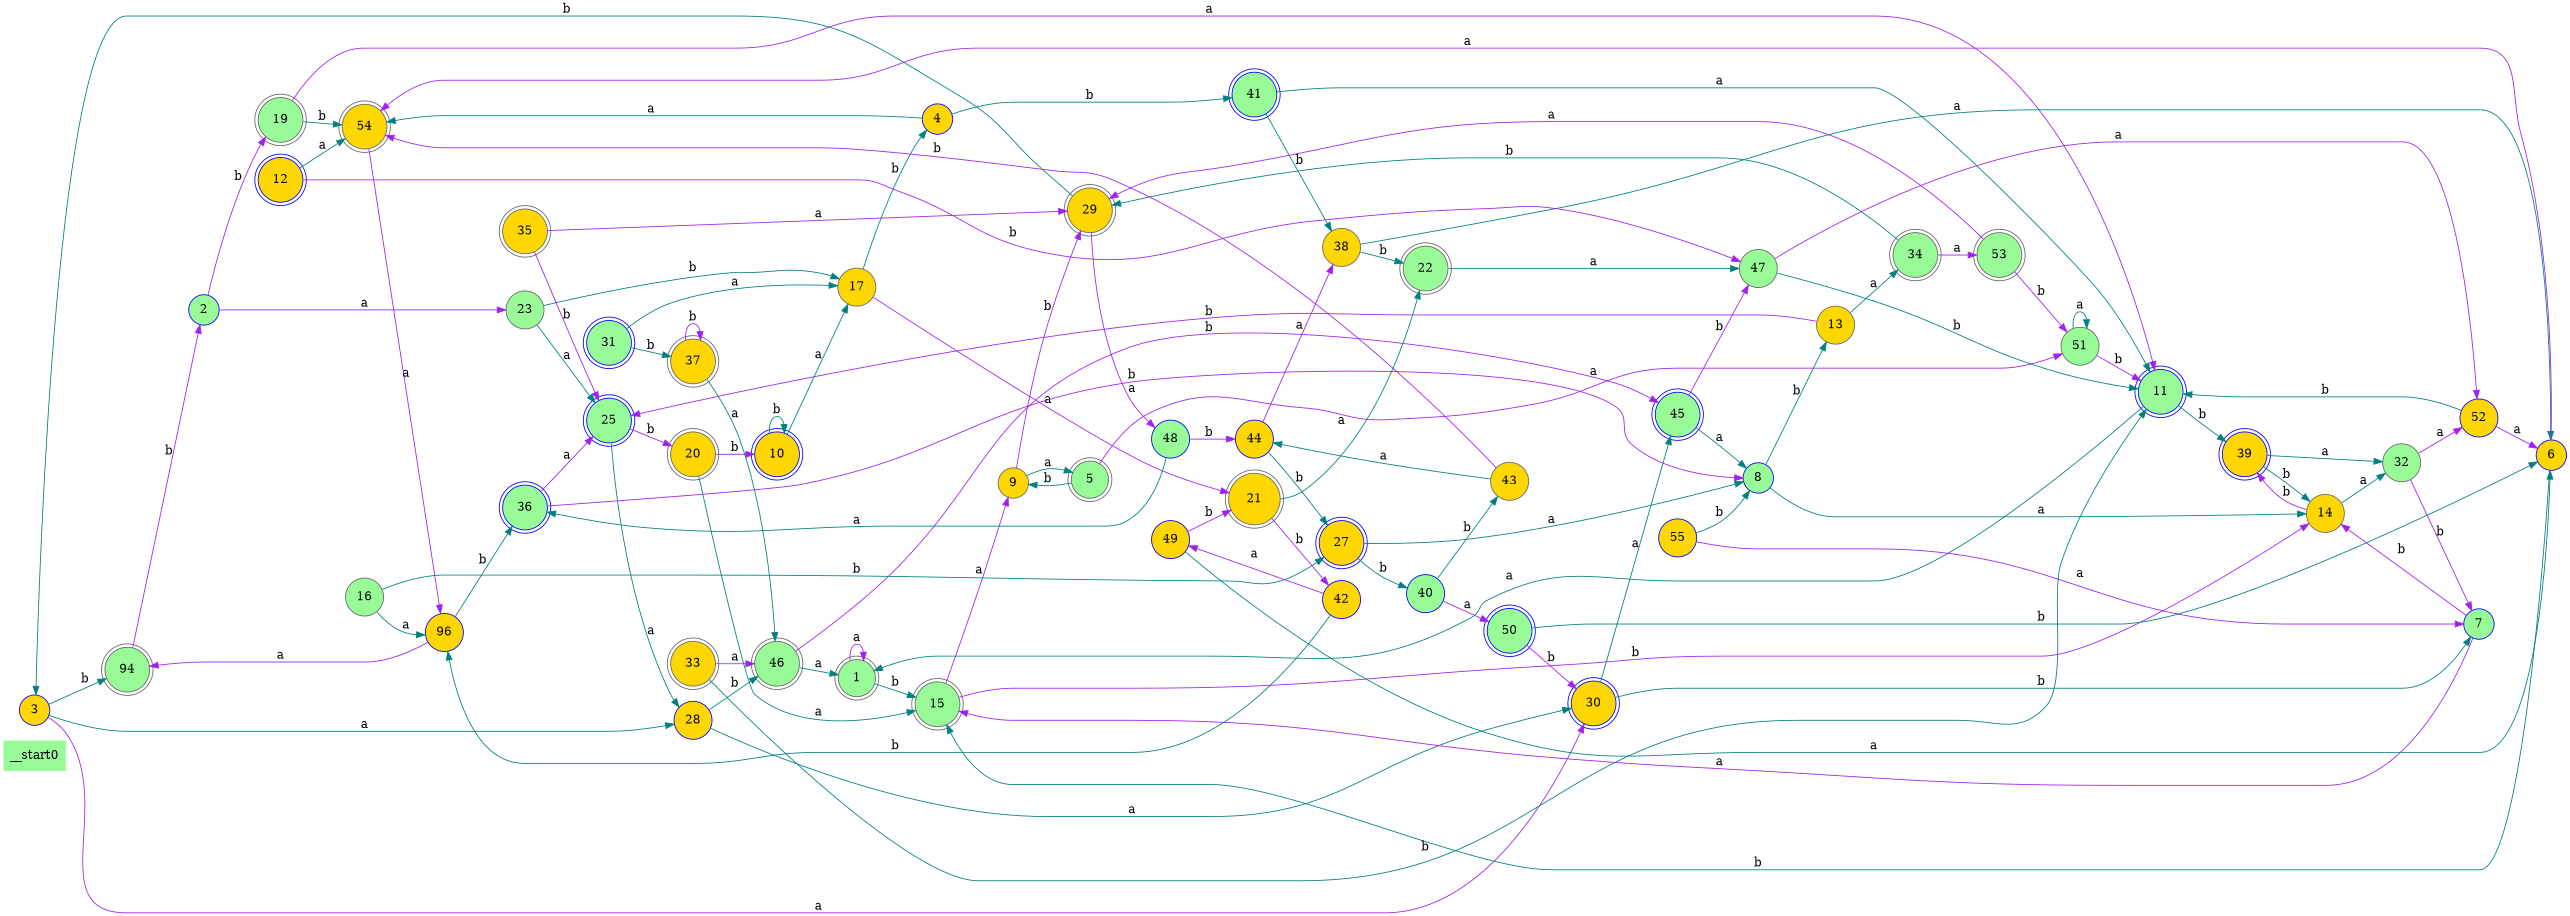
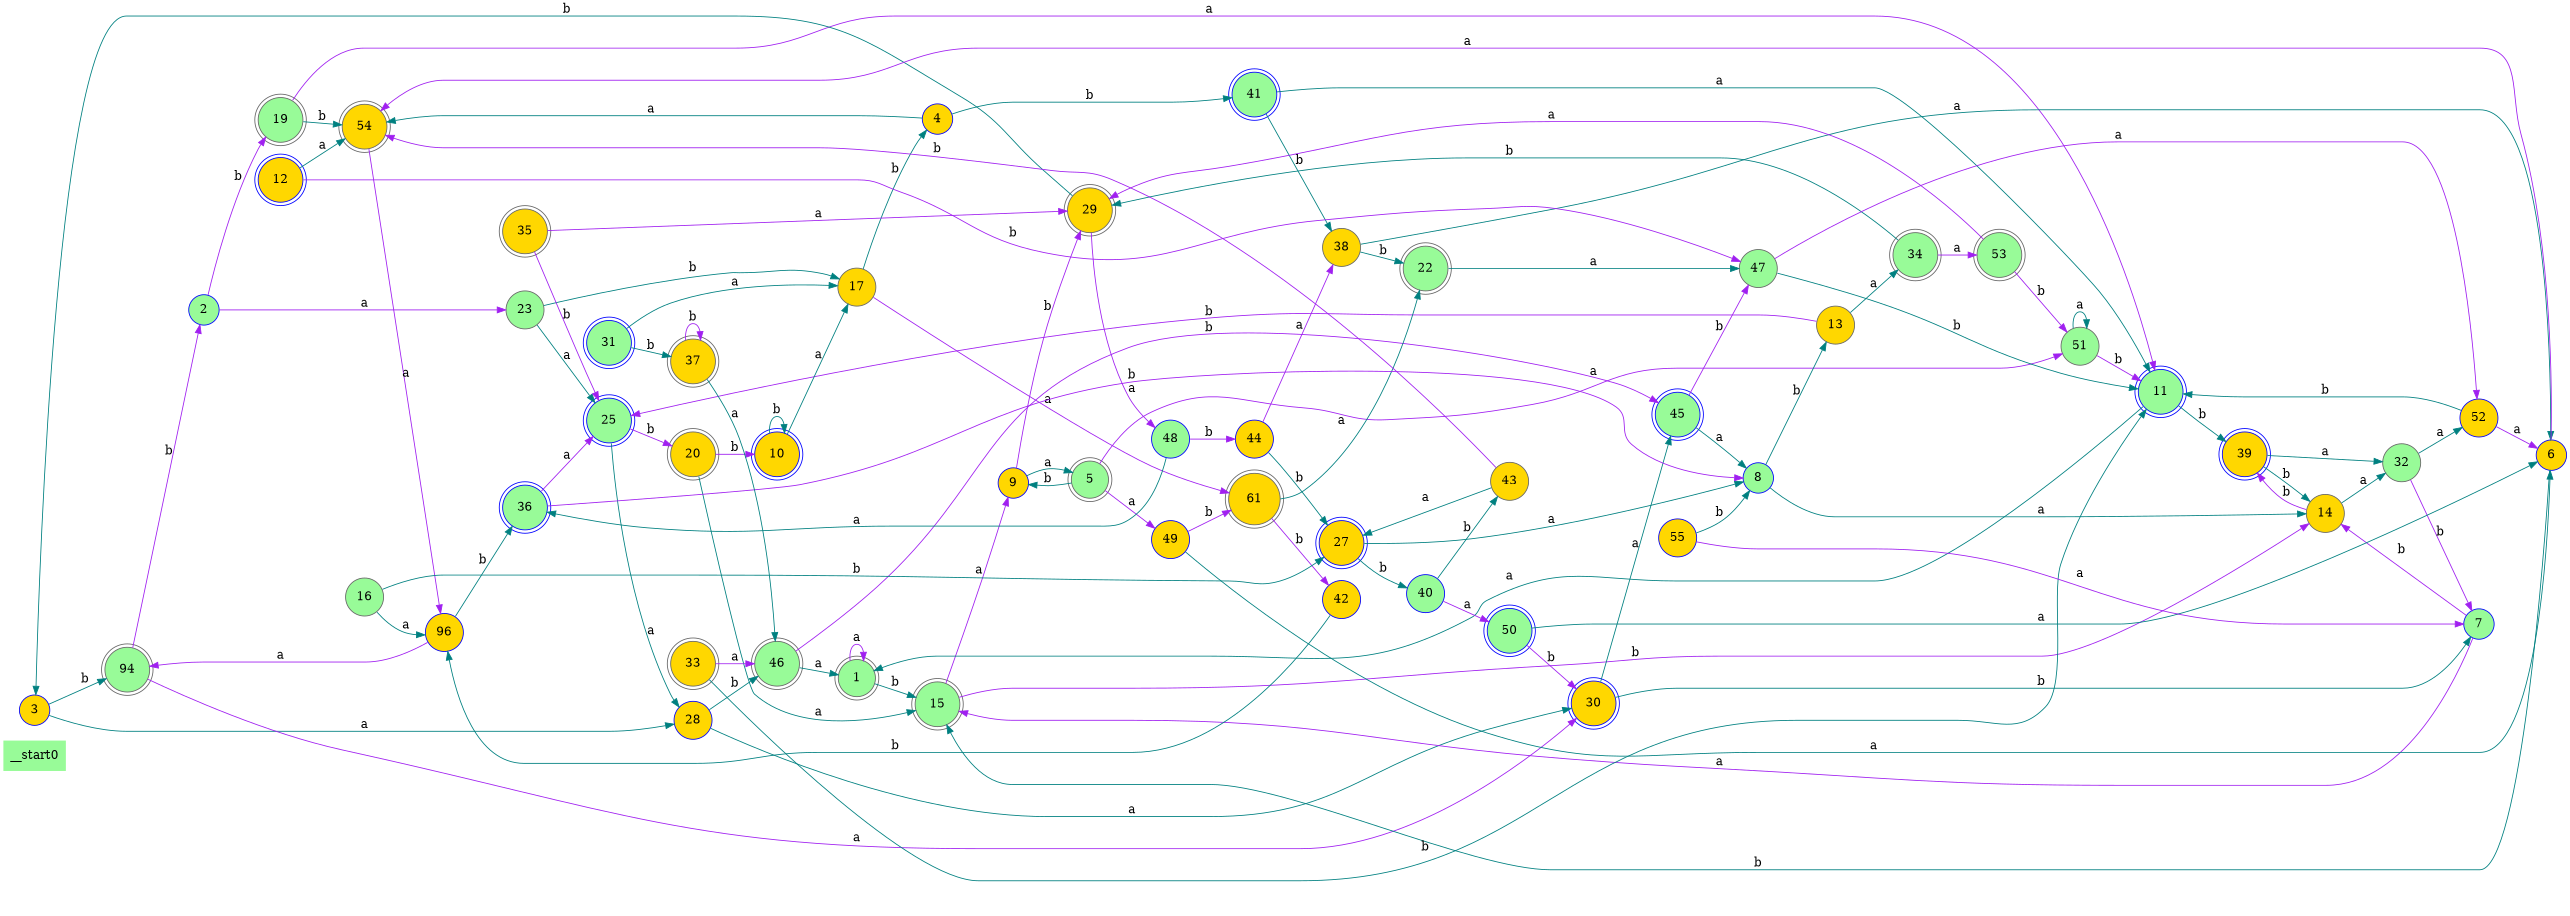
edge "32" -> "52": color purple -> teal
edge "43" -> "44": now "43" -> "27"
node "9": color gray40 -> blue
node "21": label "21" -> "61"
edge "42" -> "49": now "5" -> "49"
edge "50" -> "6": label "b" -> "a"
edge "3" -> "30": now "94" -> "30"
